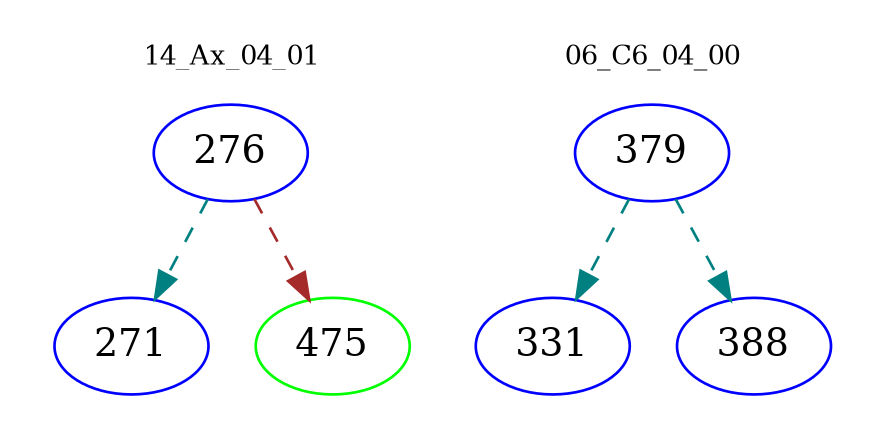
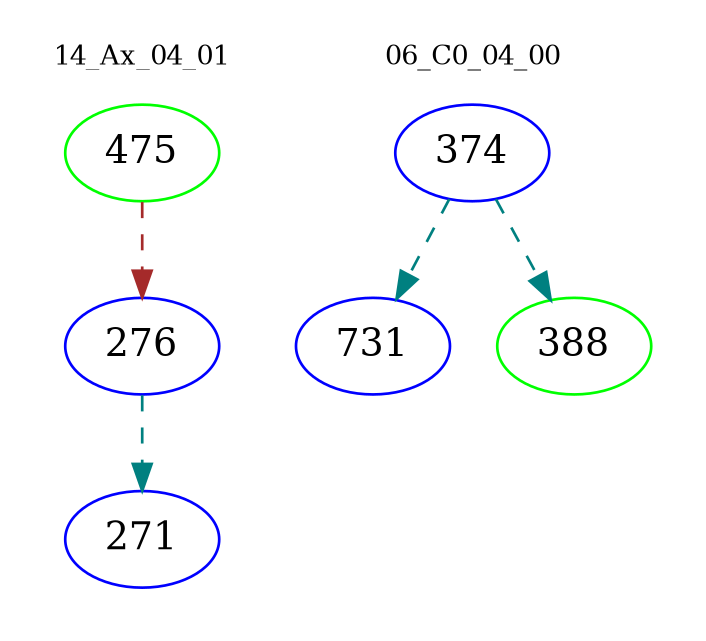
cluster "06_C6_04_00": label "06_C6_04_00" -> "06_C0_04_00"
node "379": label "379" -> "374"
edge "276" -> "475": reversed
node "331": label "331" -> "731"
node "388": color blue -> green
